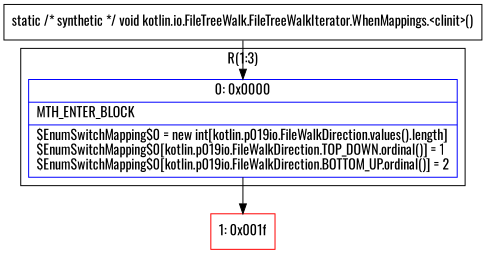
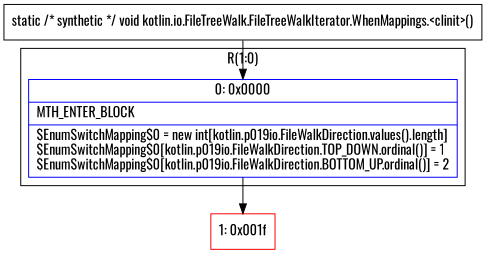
cluster "R(1:3)": label "R(1:3)" -> "R(1:0)"
